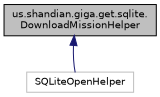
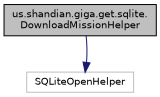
edge "SQLiteOpenHelper" -> "us.shandian.giga.get.sqlite. DownloadMissionHelper": reversed
